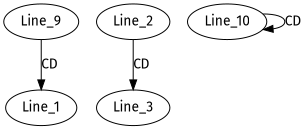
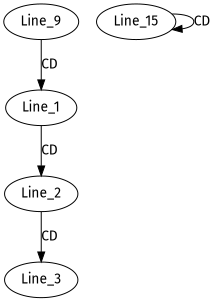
node "Line_10": label "Line_10" -> "Line_15"
edge "Line_1" -> "Line_2": added, label "CD"
